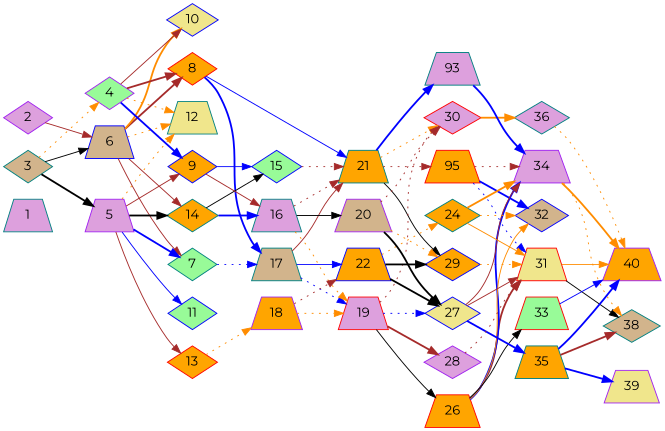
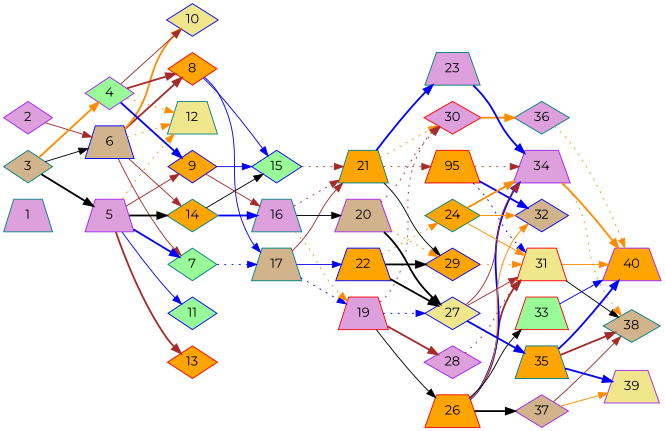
node "93": label "93" -> "23"
edge "8" -> "21": now "8" -> "15"
edge "3" -> "4": style dotted -> bold
edge "8" -> "17": style bold -> solid
edge "24" -> "32": style dotted -> solid
edge "5" -> "13": style solid -> bold
node "18": removed
node "37": added
